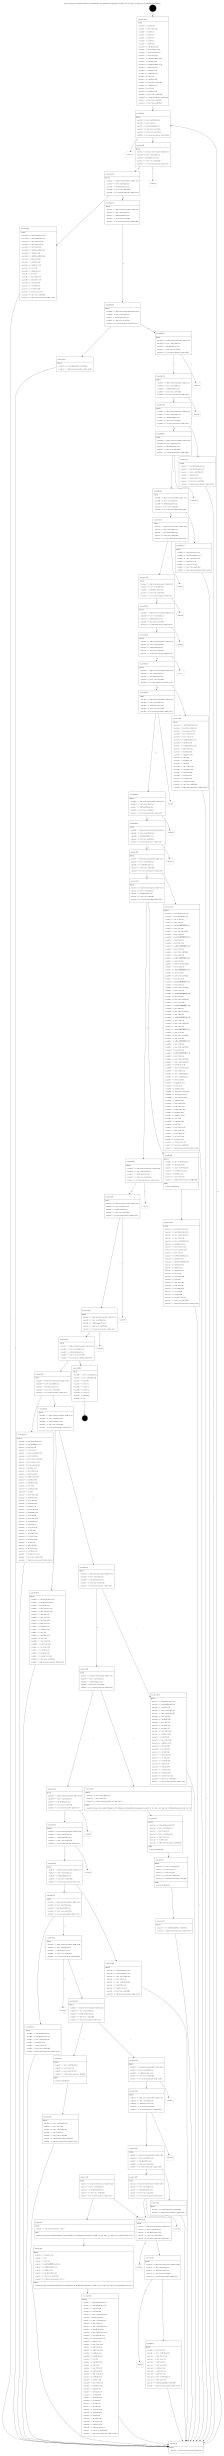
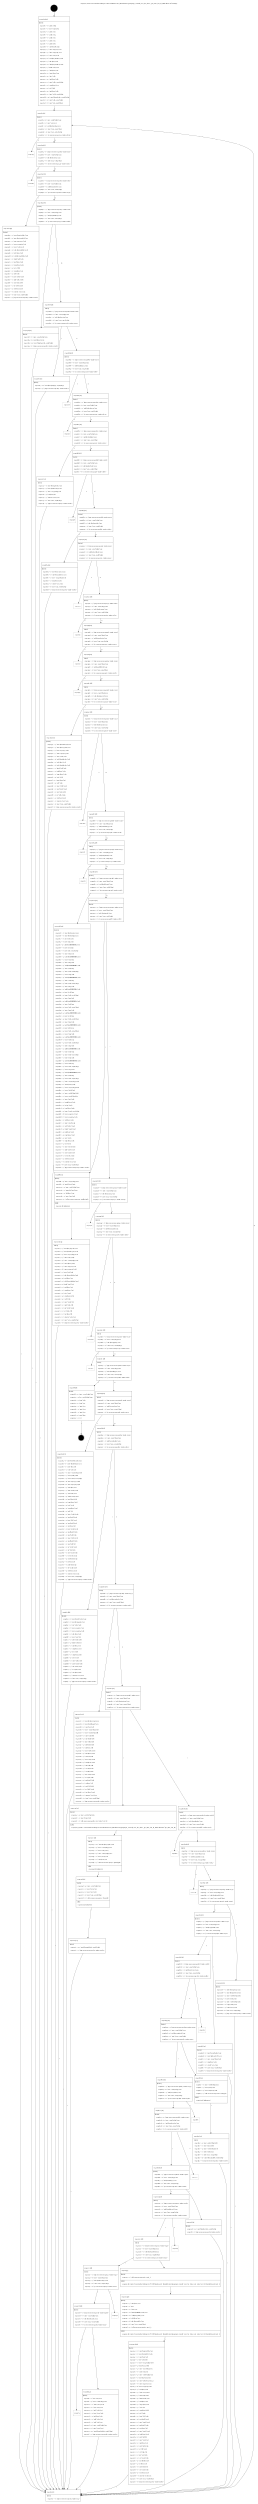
node "0x40257d [28]": added
edge "0x401c04 [28]" -> "0x401c3c [28]": now "0x401c04 [28]" -> "0x401c20 [28]"
